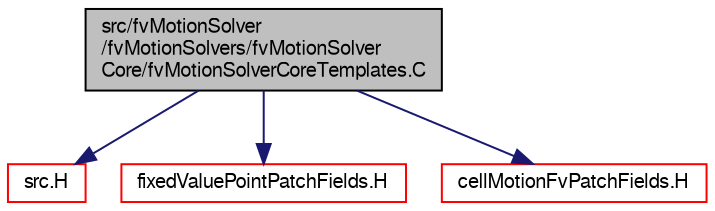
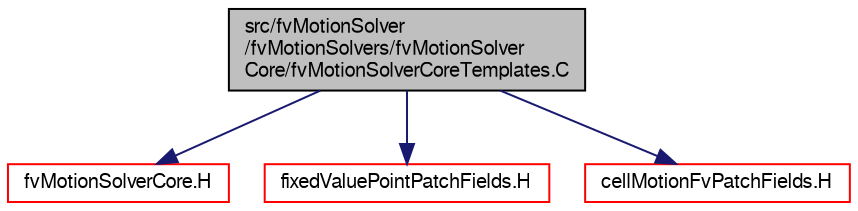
node "src.H": label "src.H" -> "fvMotionSolverCore.H"
